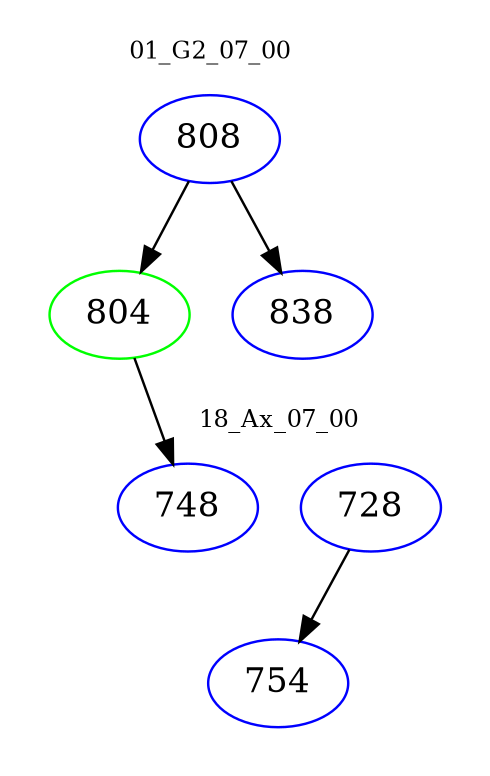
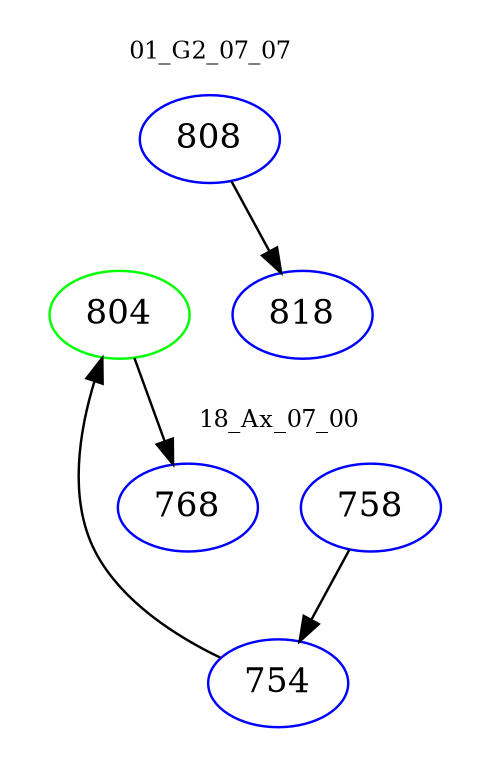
cluster "01_G2_07_00": label "01_G2_07_00" -> "01_G2_07_07"
edge "808" -> "804": now "754" -> "804"
node "838": label "838" -> "818"
node "748": label "748" -> "768"
node "728": label "728" -> "758"
